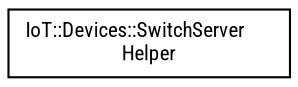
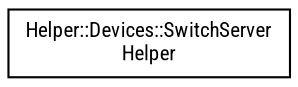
node "IoT::Devices::SwitchServer Helper": label "IoT::Devices::SwitchServer Helper" -> "Helper::Devices::SwitchServer Helper"
